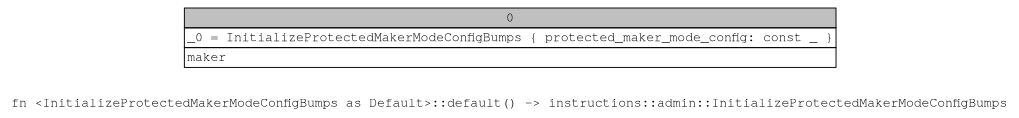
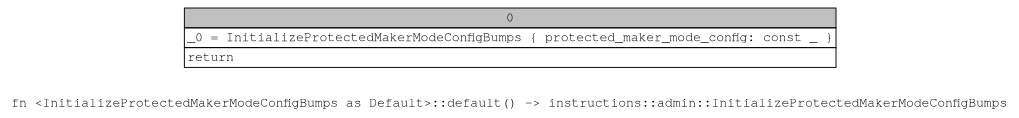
node "0": text "maker" -> "return"
